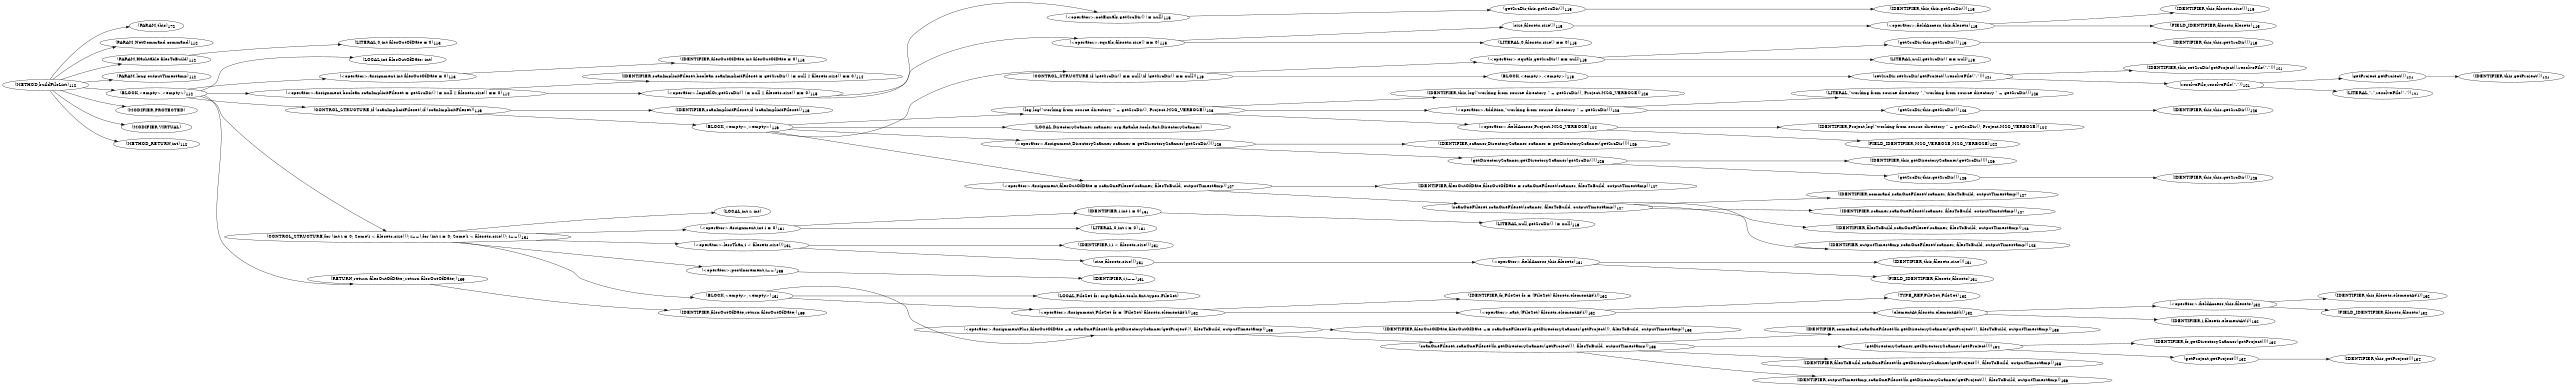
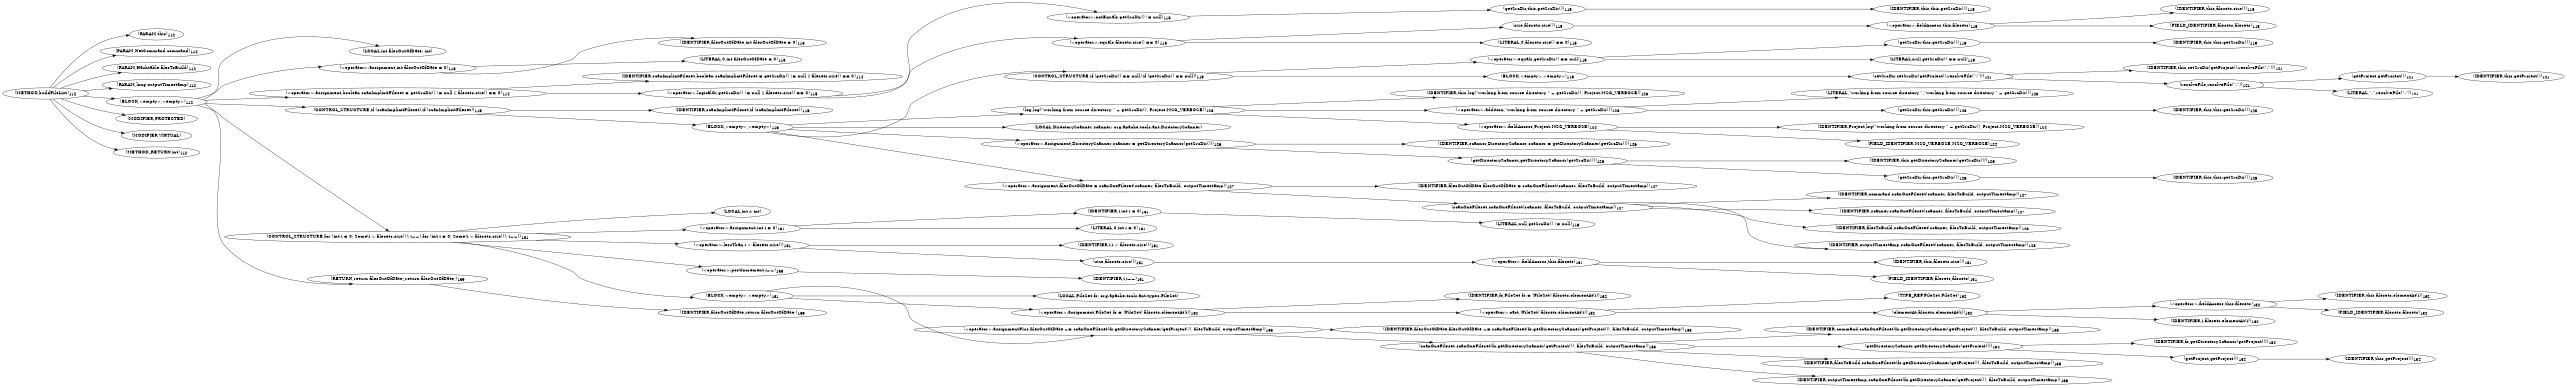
node "(PARAM,this)": text "172" -> "112"
edge "(PARAM,Hashtable filesToBuild)" -> "(LITERAL,0,int filesOutOfDate = 0)": now "(<operator>.assignment,int filesOutOfDate = 0)" -> "(LITERAL,0,int filesOutOfDate = 0)"
